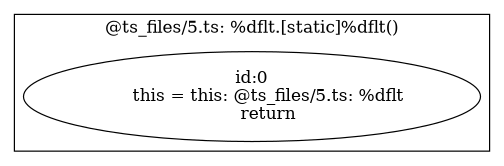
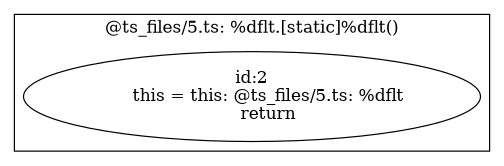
node "id:0 this = this: @ts_files/5.ts: %dflt return": label "id:0 this = this: @ts_files/5.ts: %dflt return" -> "id:2 this = this: @ts_files/5.ts: %dflt return"
